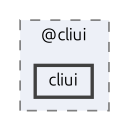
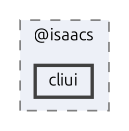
cluster "@cliui": label "@cliui" -> "@isaacs"
